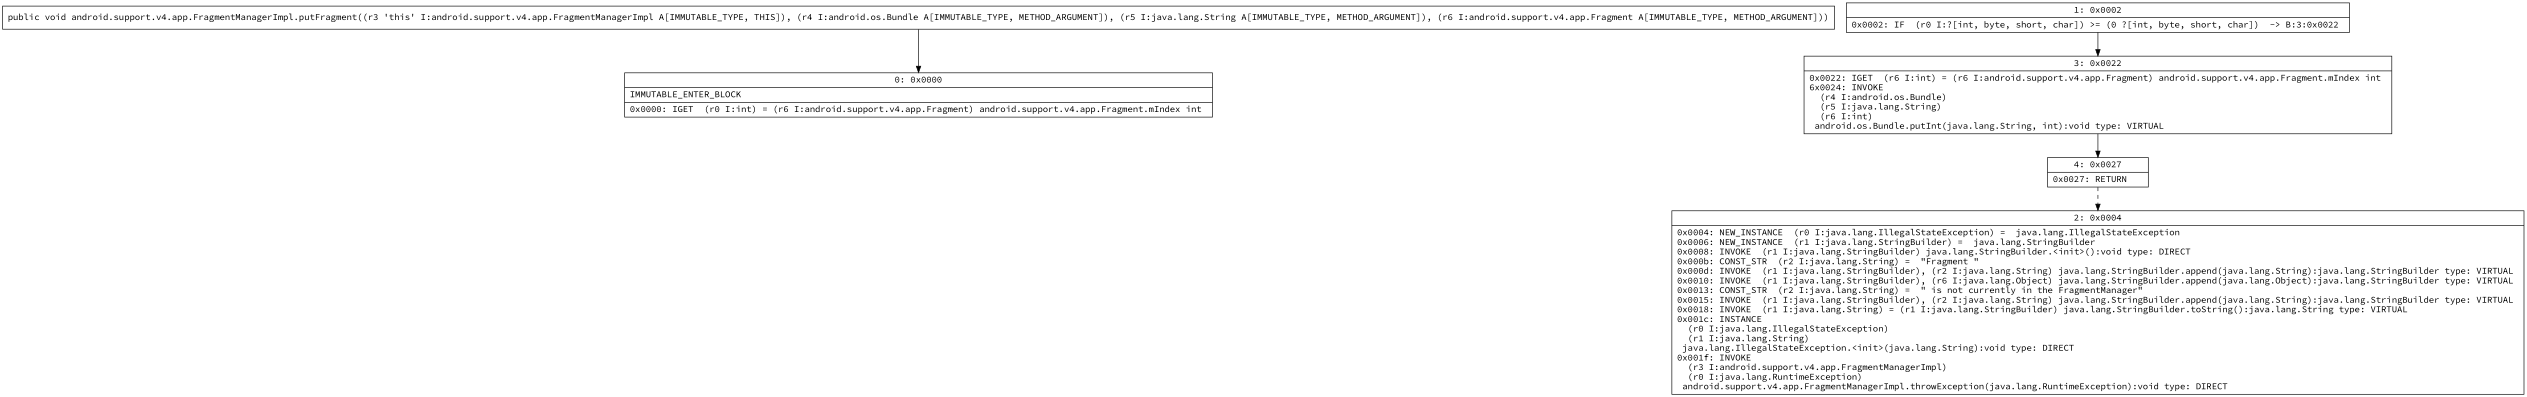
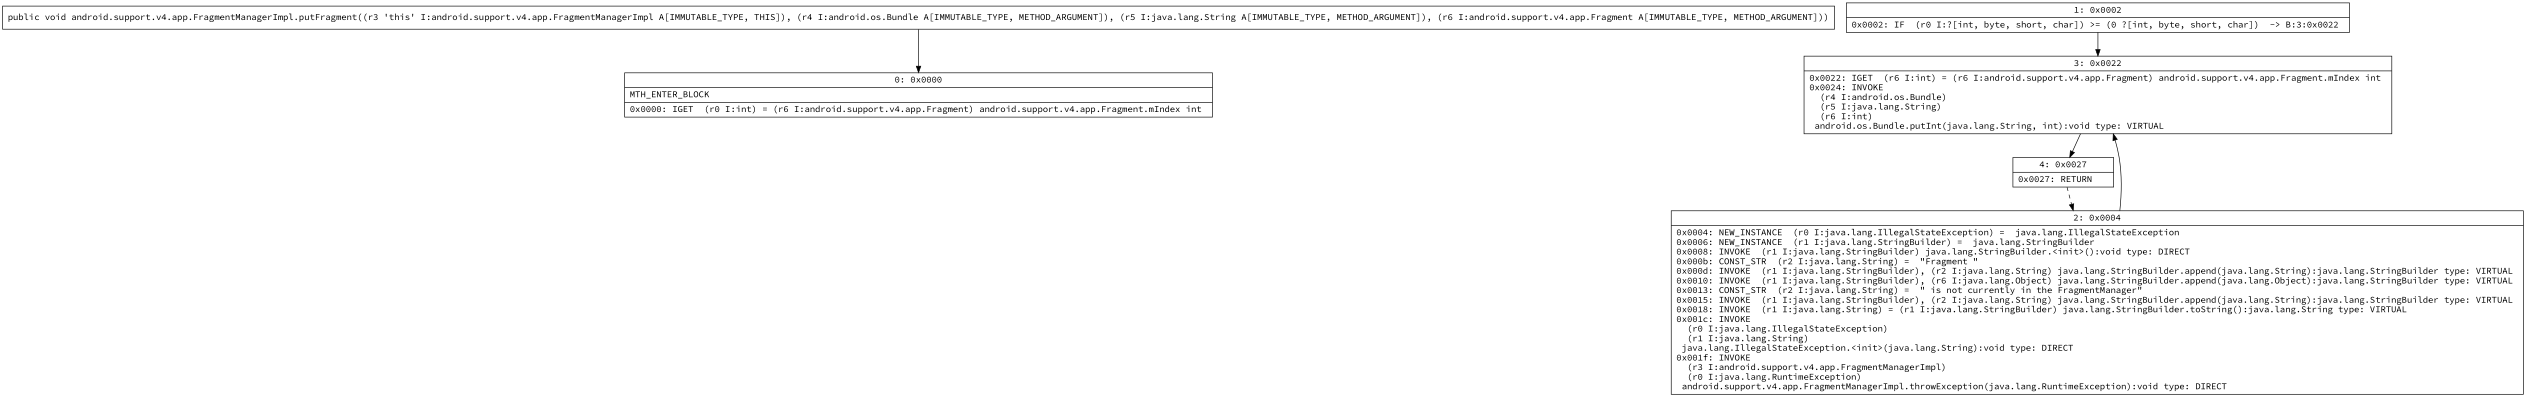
node "3: 0x0022": text "6x0024: INVOKE" -> "0x0024: INVOKE"
node "0: 0x0000": text "IMMUTABLE_ENTER_BLOCK" -> "MTH_ENTER_BLOCK"
edge "2: 0x0004" -> "3: 0x0022": added
node "2: 0x0004": text "0x001c: INSTANCE" -> "0x001c: INVOKE"
